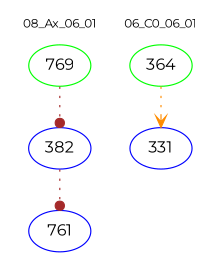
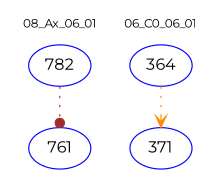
node "769": removed
node "364": color green -> blue
node "382": label "382" -> "782"
node "331": label "331" -> "371"
